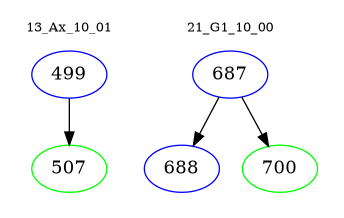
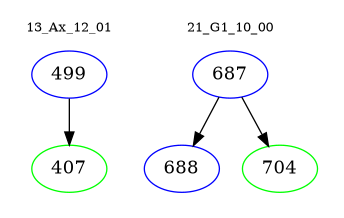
cluster "13_Ax_10_01": label "13_Ax_10_01" -> "13_Ax_12_01"
node "507": label "507" -> "407"
node "700": label "700" -> "704"
